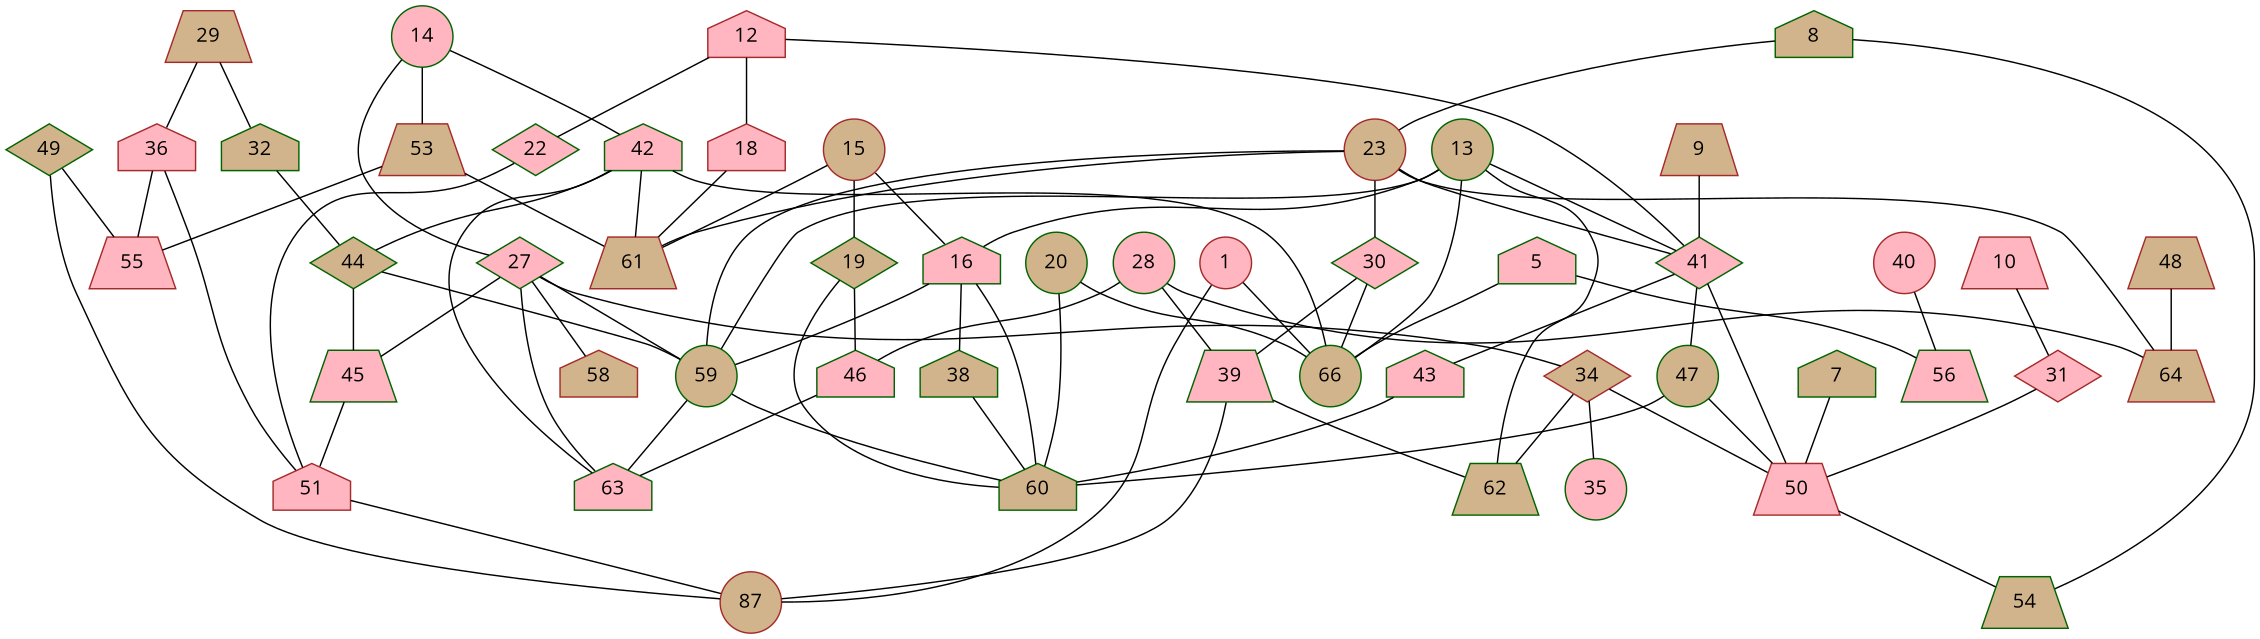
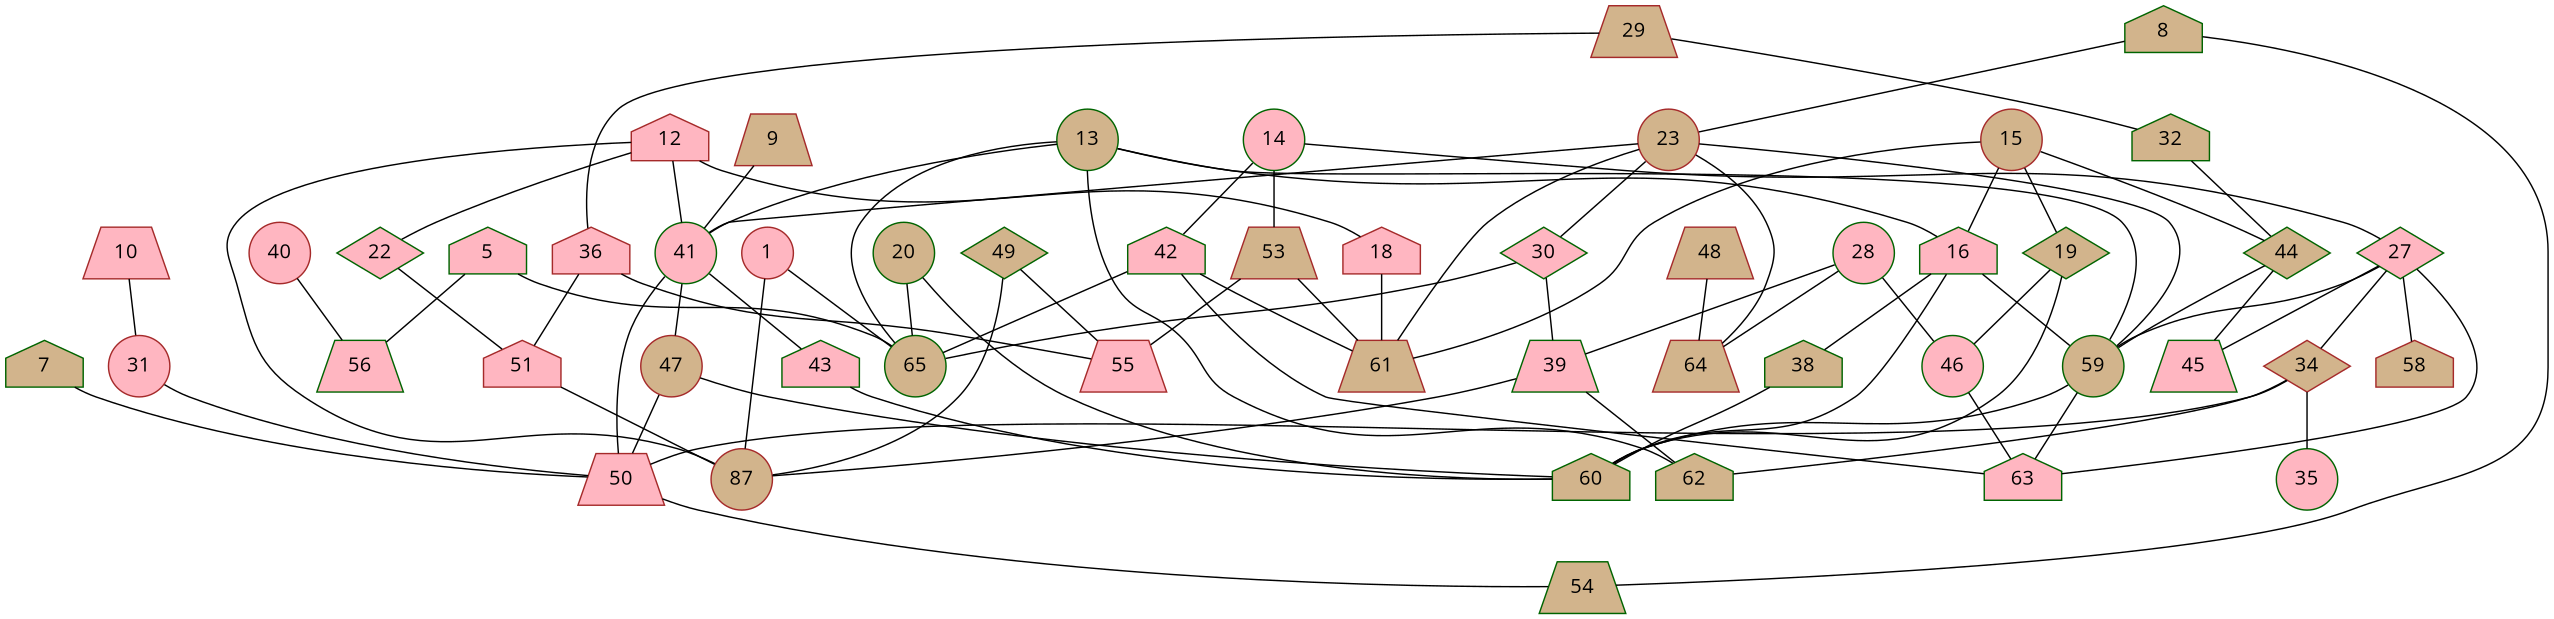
edge "42" -- "44": now "15" -- "44"
node "41": shape diamond -> circle
edge "12" -- "87": added
node "46": shape house -> circle
node "66": label "66" -> "65"
node "47": color darkgreen -> brown
node "31": shape diamond -> circle
edge "45" -- "51": removed
node "62": shape trapezium -> house
